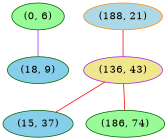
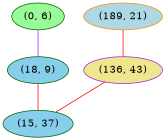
node "(188, 21)": label "(188, 21)" -> "(189, 21)"
edge "(18, 9)" -- "(15, 37)": added
node "(186, 74)": removed
